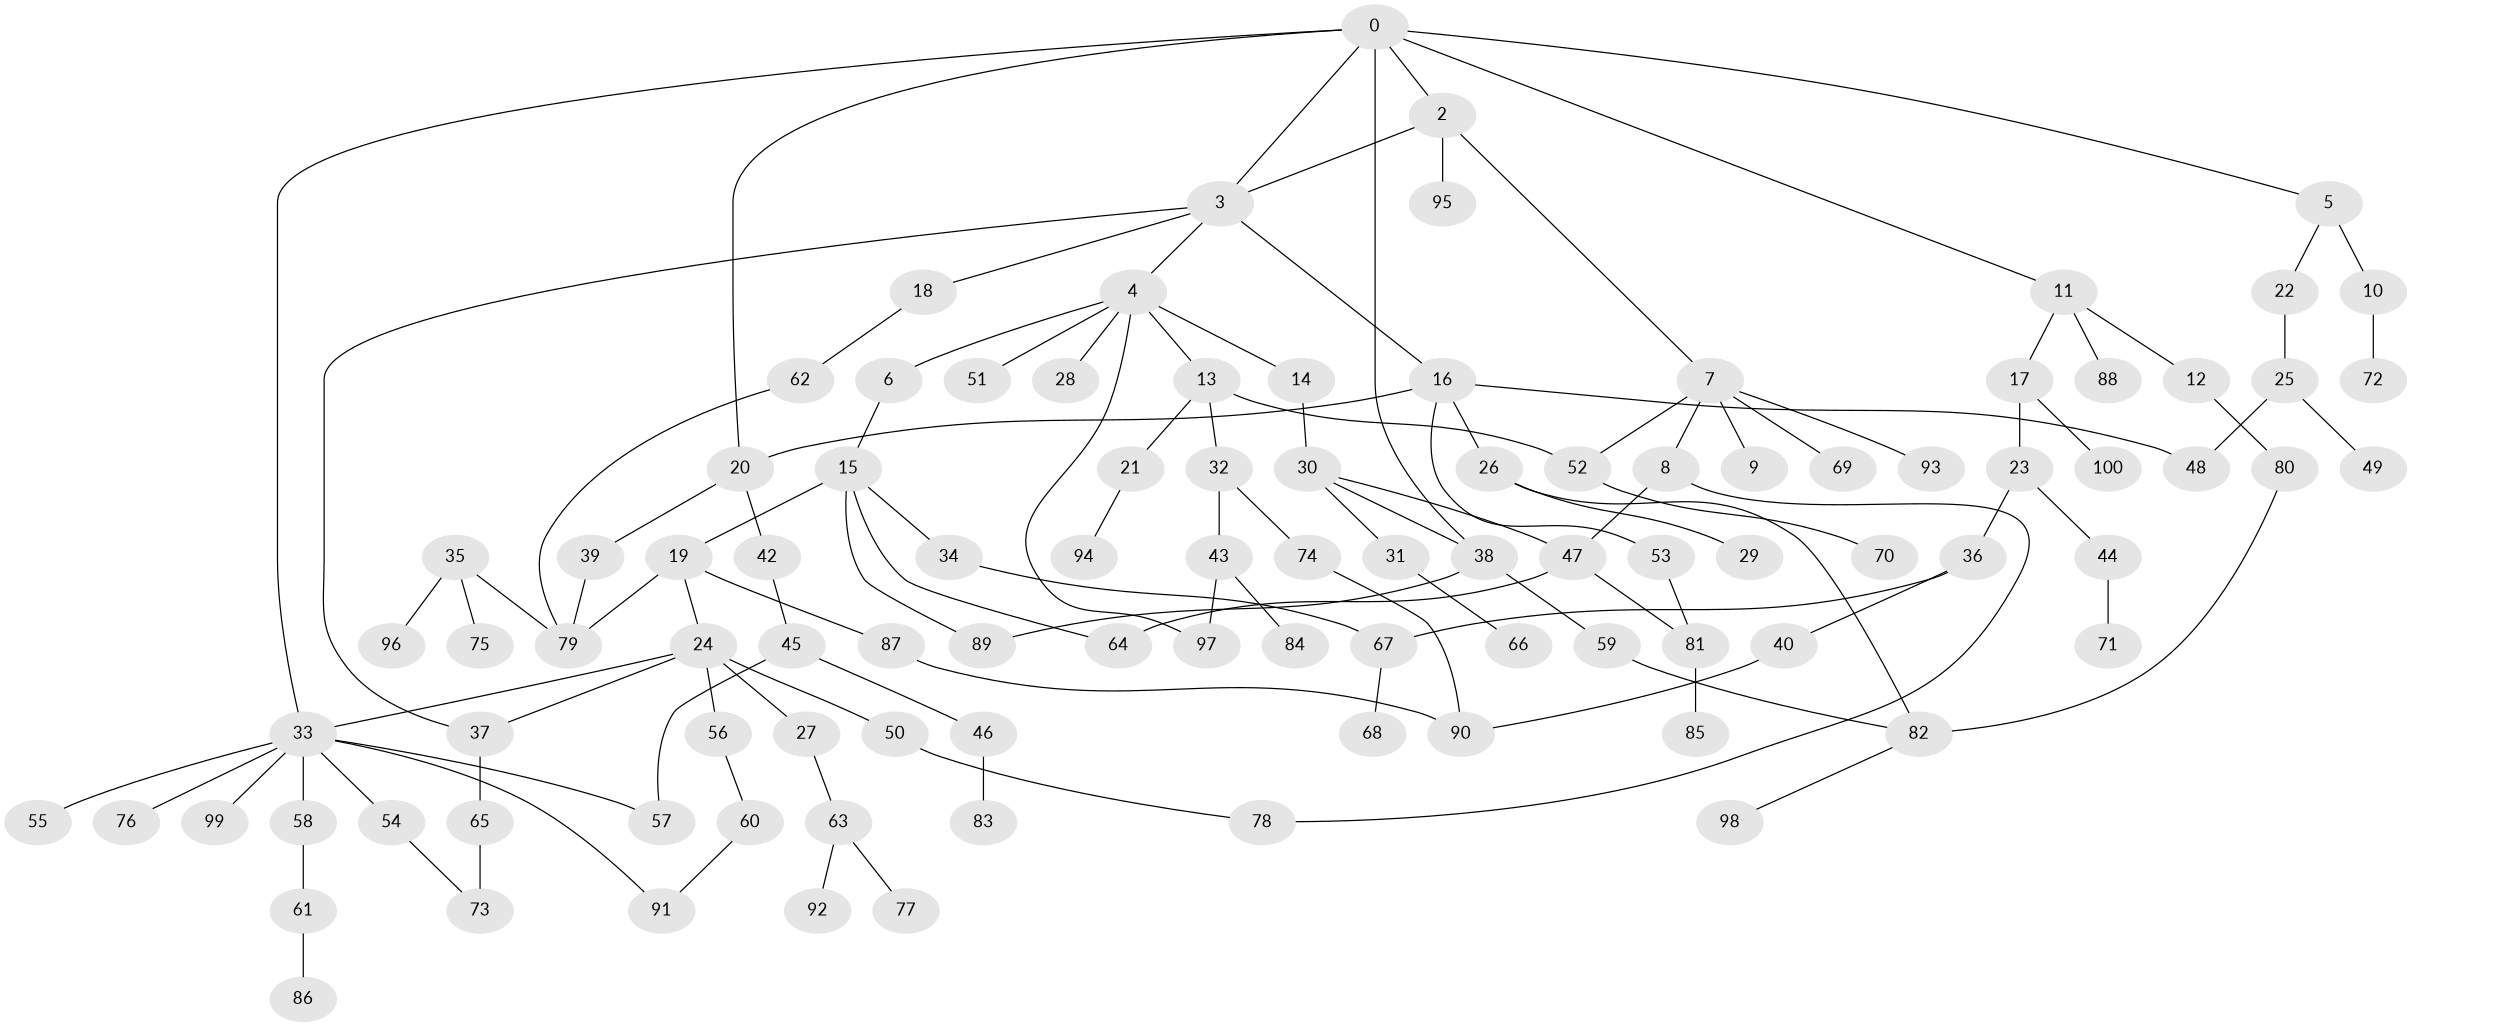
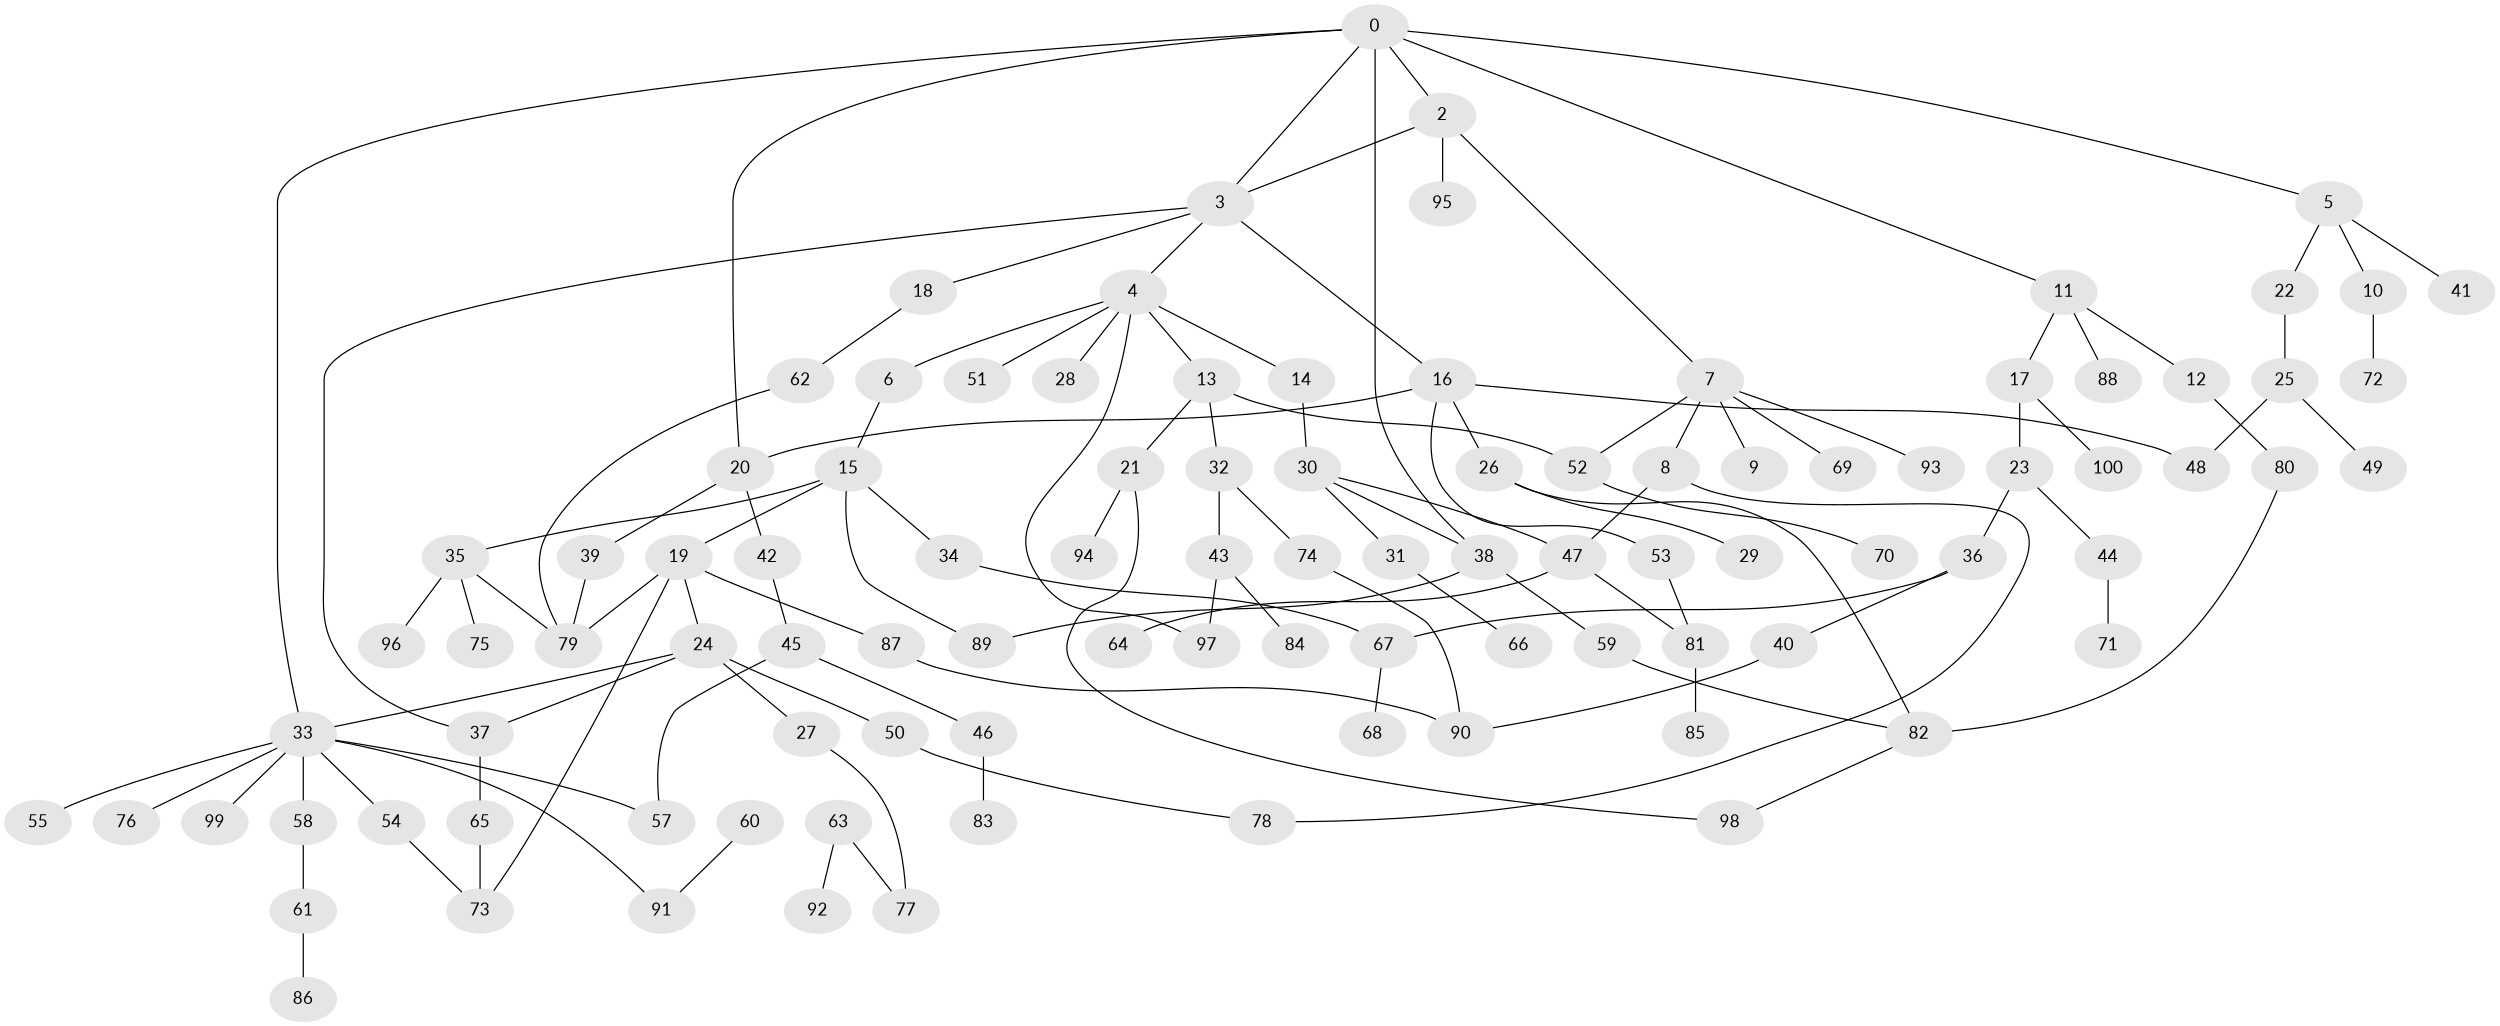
node "41": added
edge "15" -- "64": now "15" -- "35"
node "56": removed
edge "19" -- "73": added
edge "21" -- "98": added
edge "27" -- "63": now "27" -- "77"
